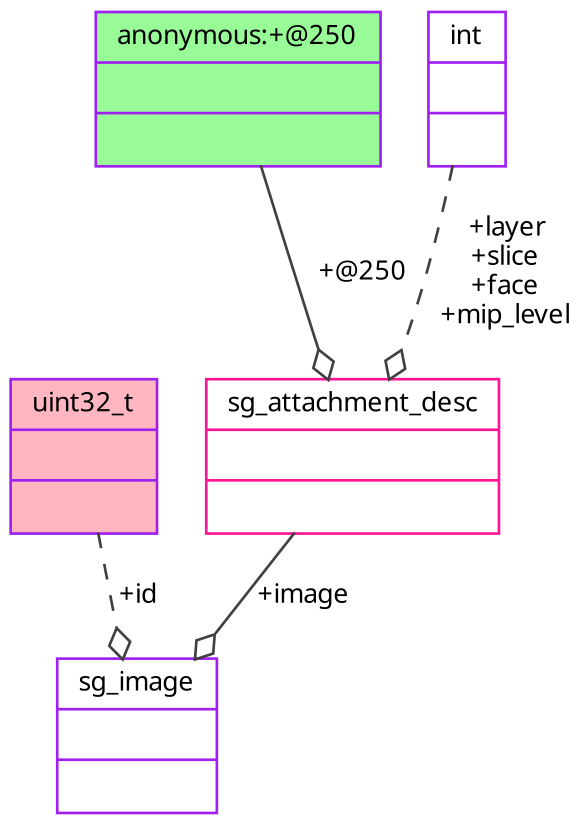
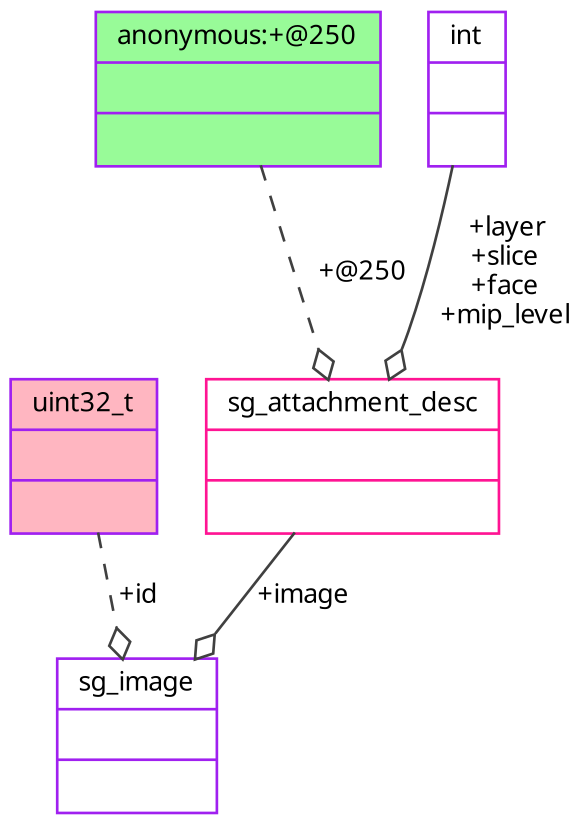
edge "anonymous:+@250" -> "sg_attachment_desc": style solid -> dashed
edge "int" -> "sg_attachment_desc": style dashed -> solid
